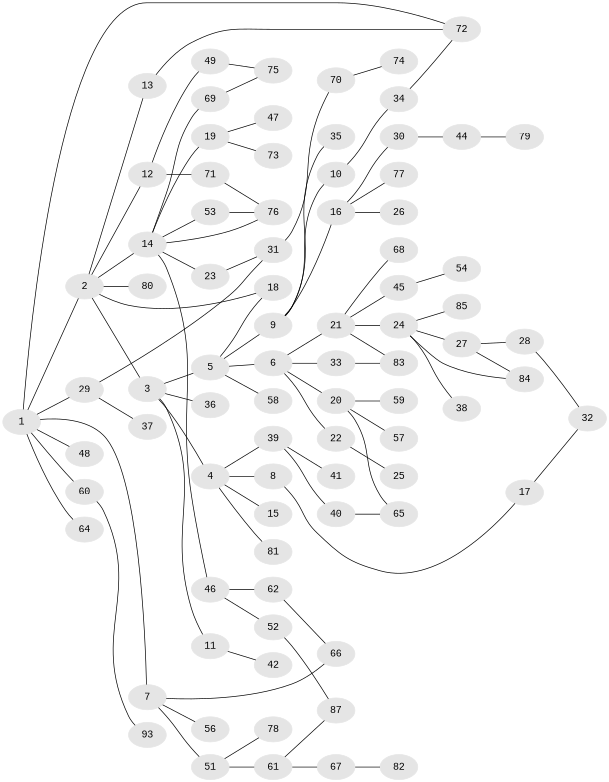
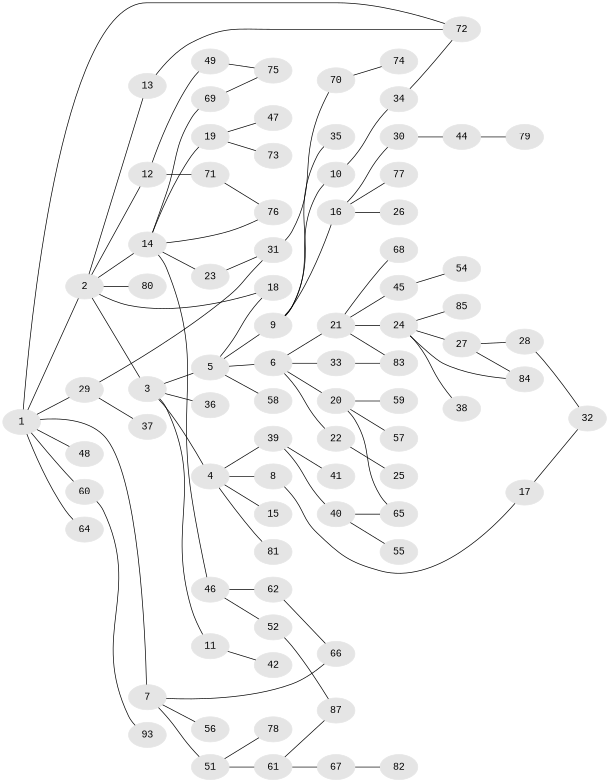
node "53": removed
node "55": added
